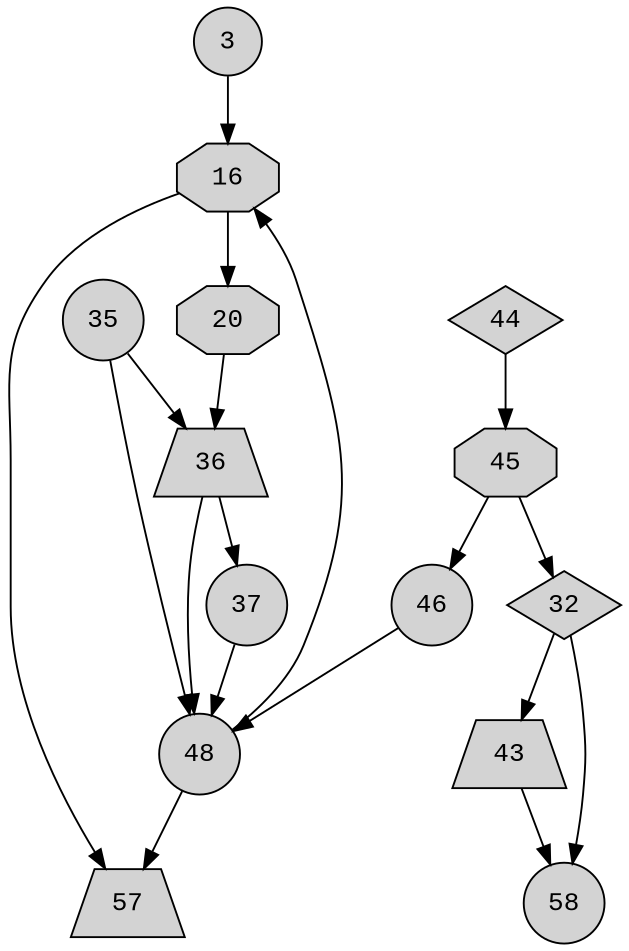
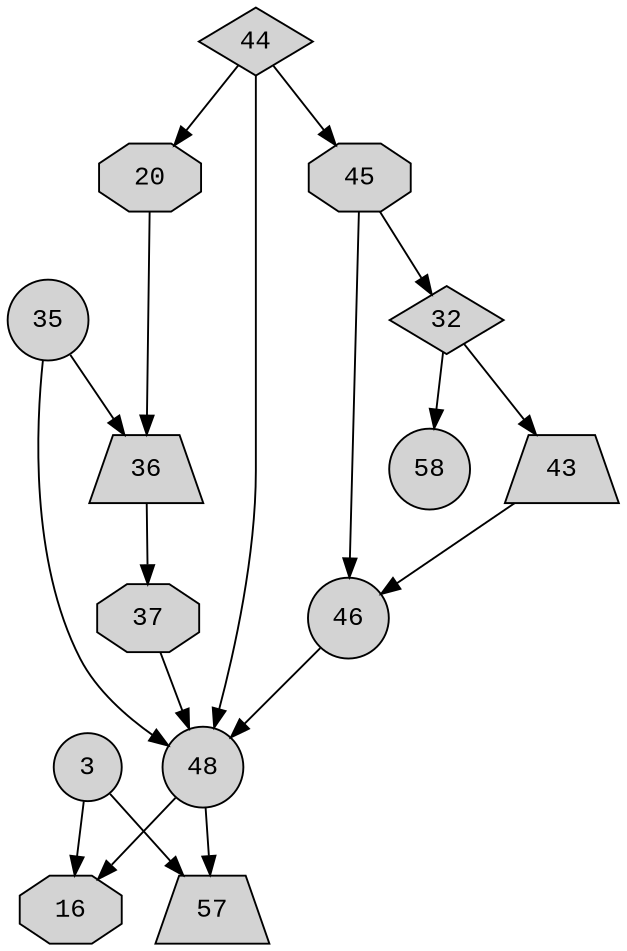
edge "16" -> "20": now "44" -> "20"
edge "16" -> "57": now "3" -> "57"
edge "36" -> "48": now "44" -> "48"
node "37": shape circle -> octagon
edge "43" -> "58": now "43" -> "46"
